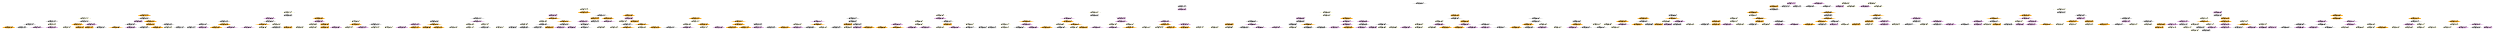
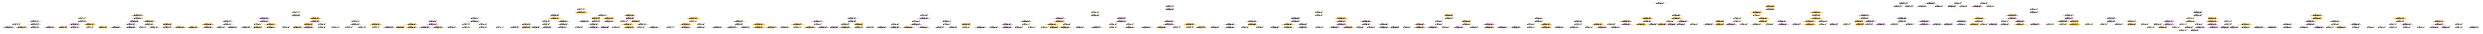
node "Node{data=[5565, 5565]}": removed
